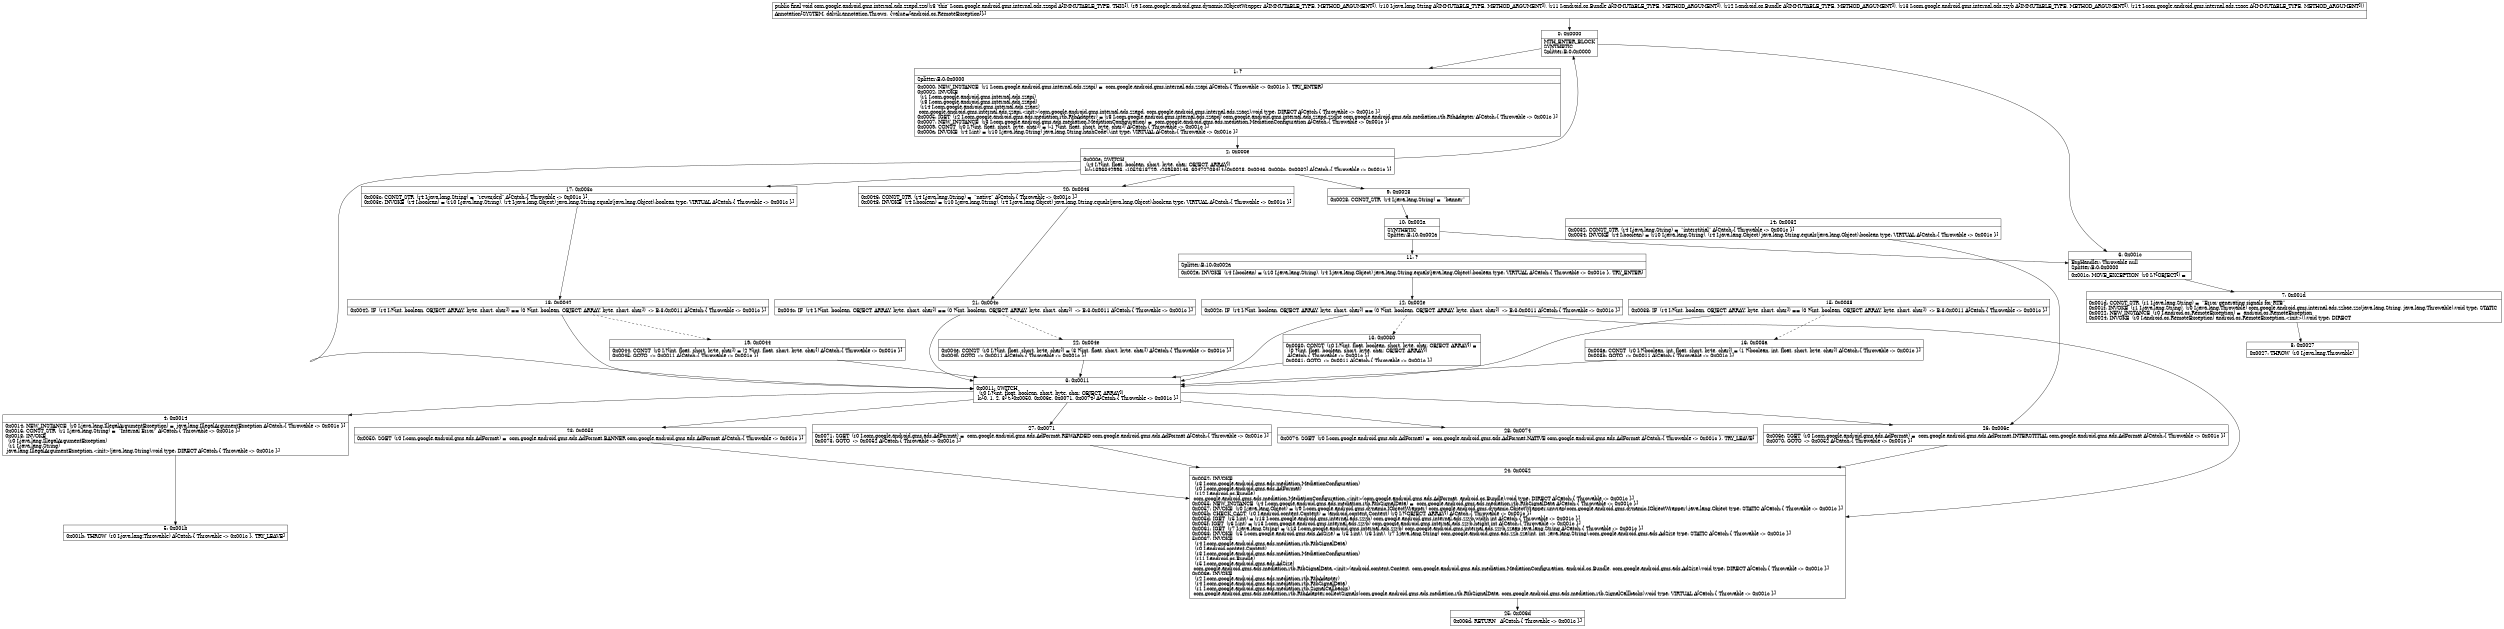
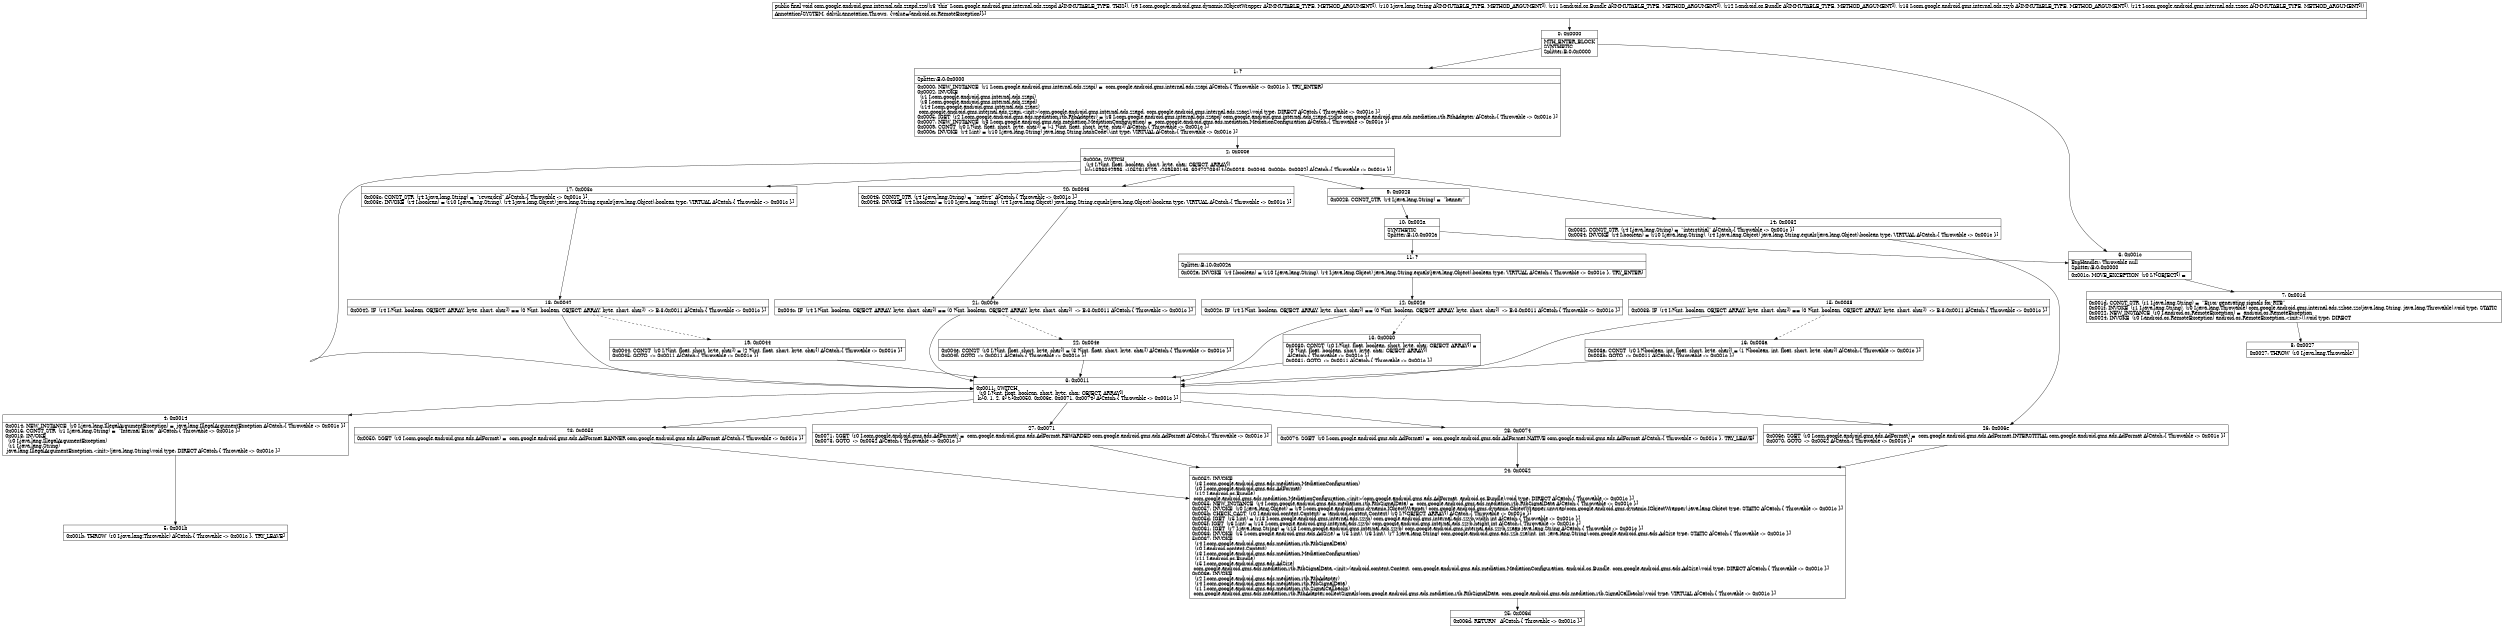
edge "2: 0x000e" -> "0: 0x0000": now "2: 0x000e" -> "14: 0x0032"
edge "12: 0x002e" -> "24: 0x0052": now "28: 0x0074" -> "24: 0x0052"
